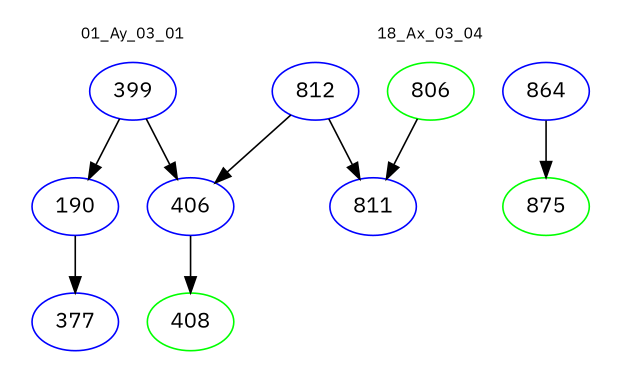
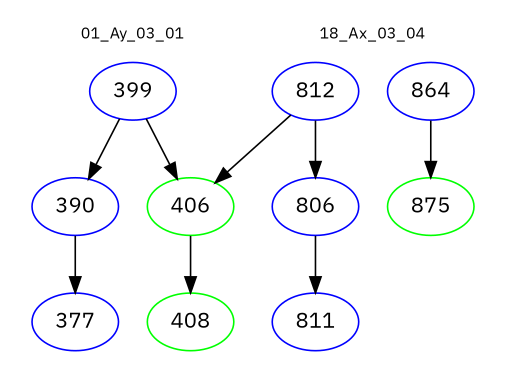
node "806": color green -> blue
edge "812" -> "811": now "812" -> "806"
node "190": label "190" -> "390"
node "406": color blue -> green
